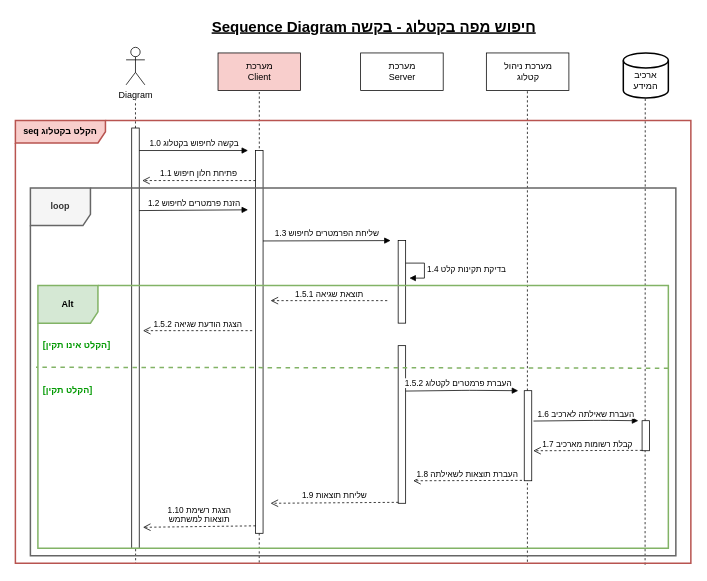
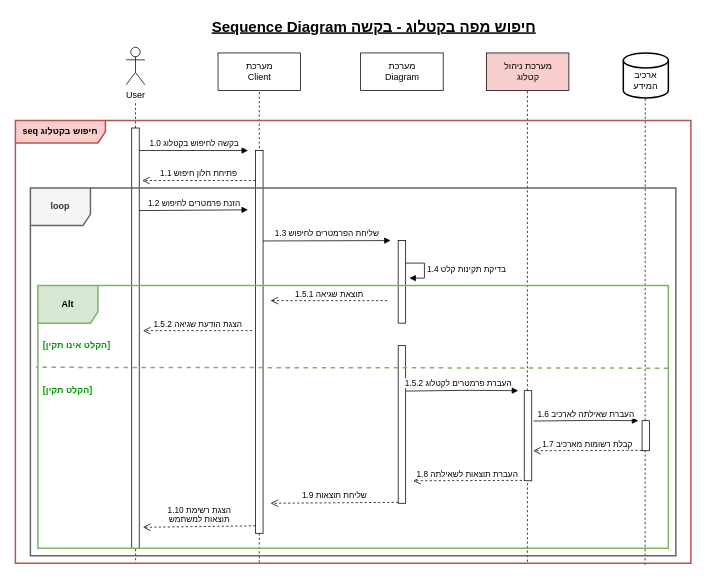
node "מערכת Client": fillcolor #f8cecc -> #ffffff
node "מערכת Server": label "מערכת Server" -> "מערכת Diagram"
node "מערכת ניהול קטלוג": fillcolor #ffffff -> #f8cecc
node "Diagram": label "Diagram" -> "User"
node "seq הקלט בקטלוג": label "seq הקלט בקטלוג" -> "seq חיפוש בקטלוג"
